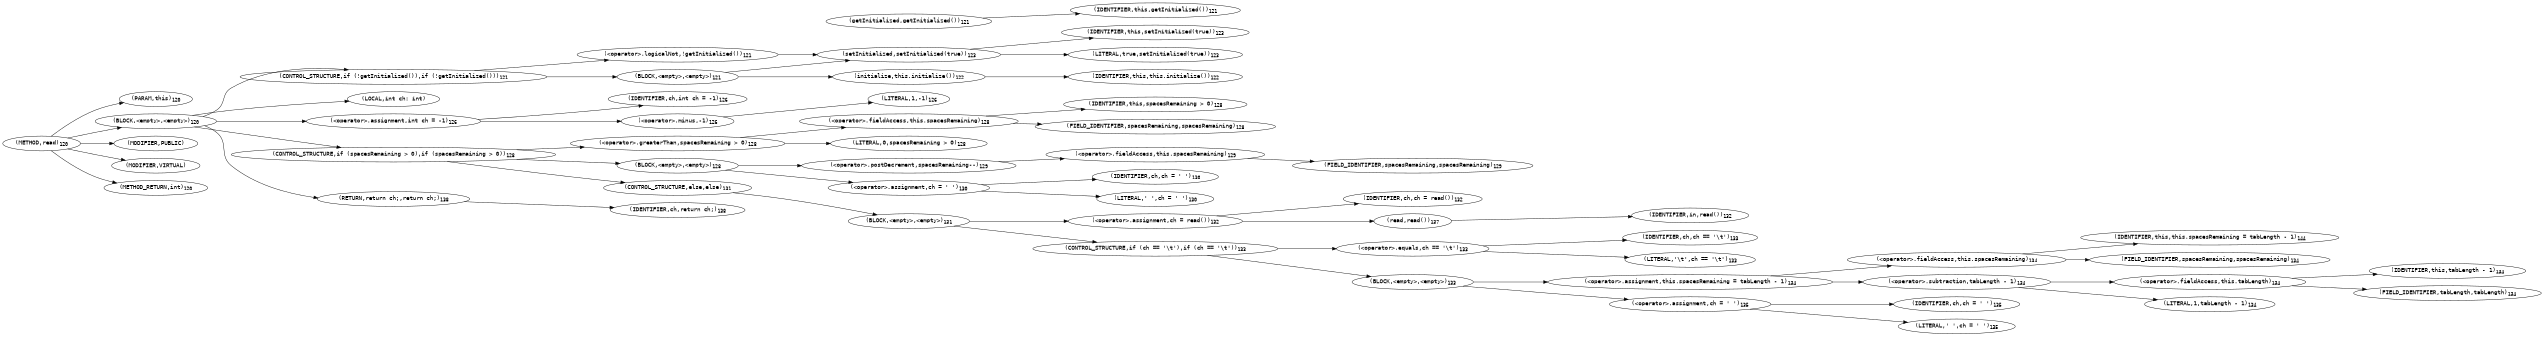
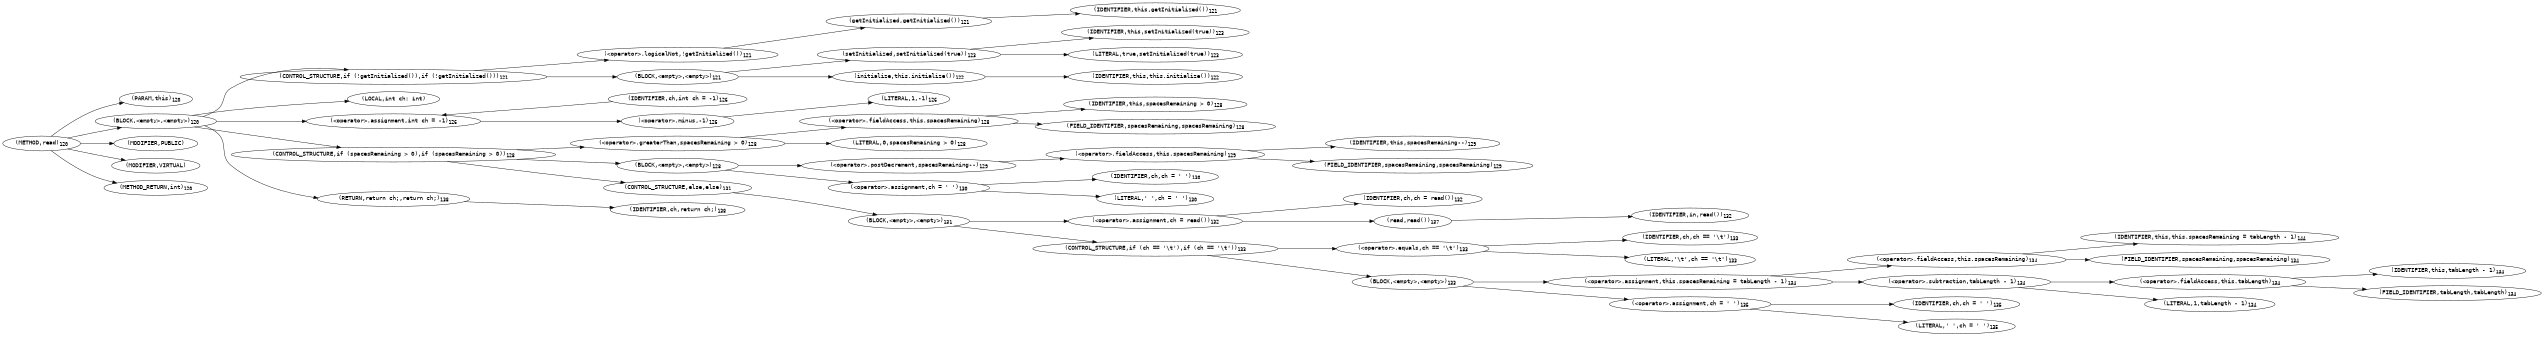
edge "(<operator>.logicalNot,!getInitialized())" -> "(setInitialized,setInitialized(true))": now "(<operator>.logicalNot,!getInitialized())" -> "(getInitialized,getInitialized())"
edge "(<operator>.assignment,int ch = -1)" -> "(IDENTIFIER,ch,int ch = -1)": reversed
node "(IDENTIFIER,this,spacesRemaining--)": added
